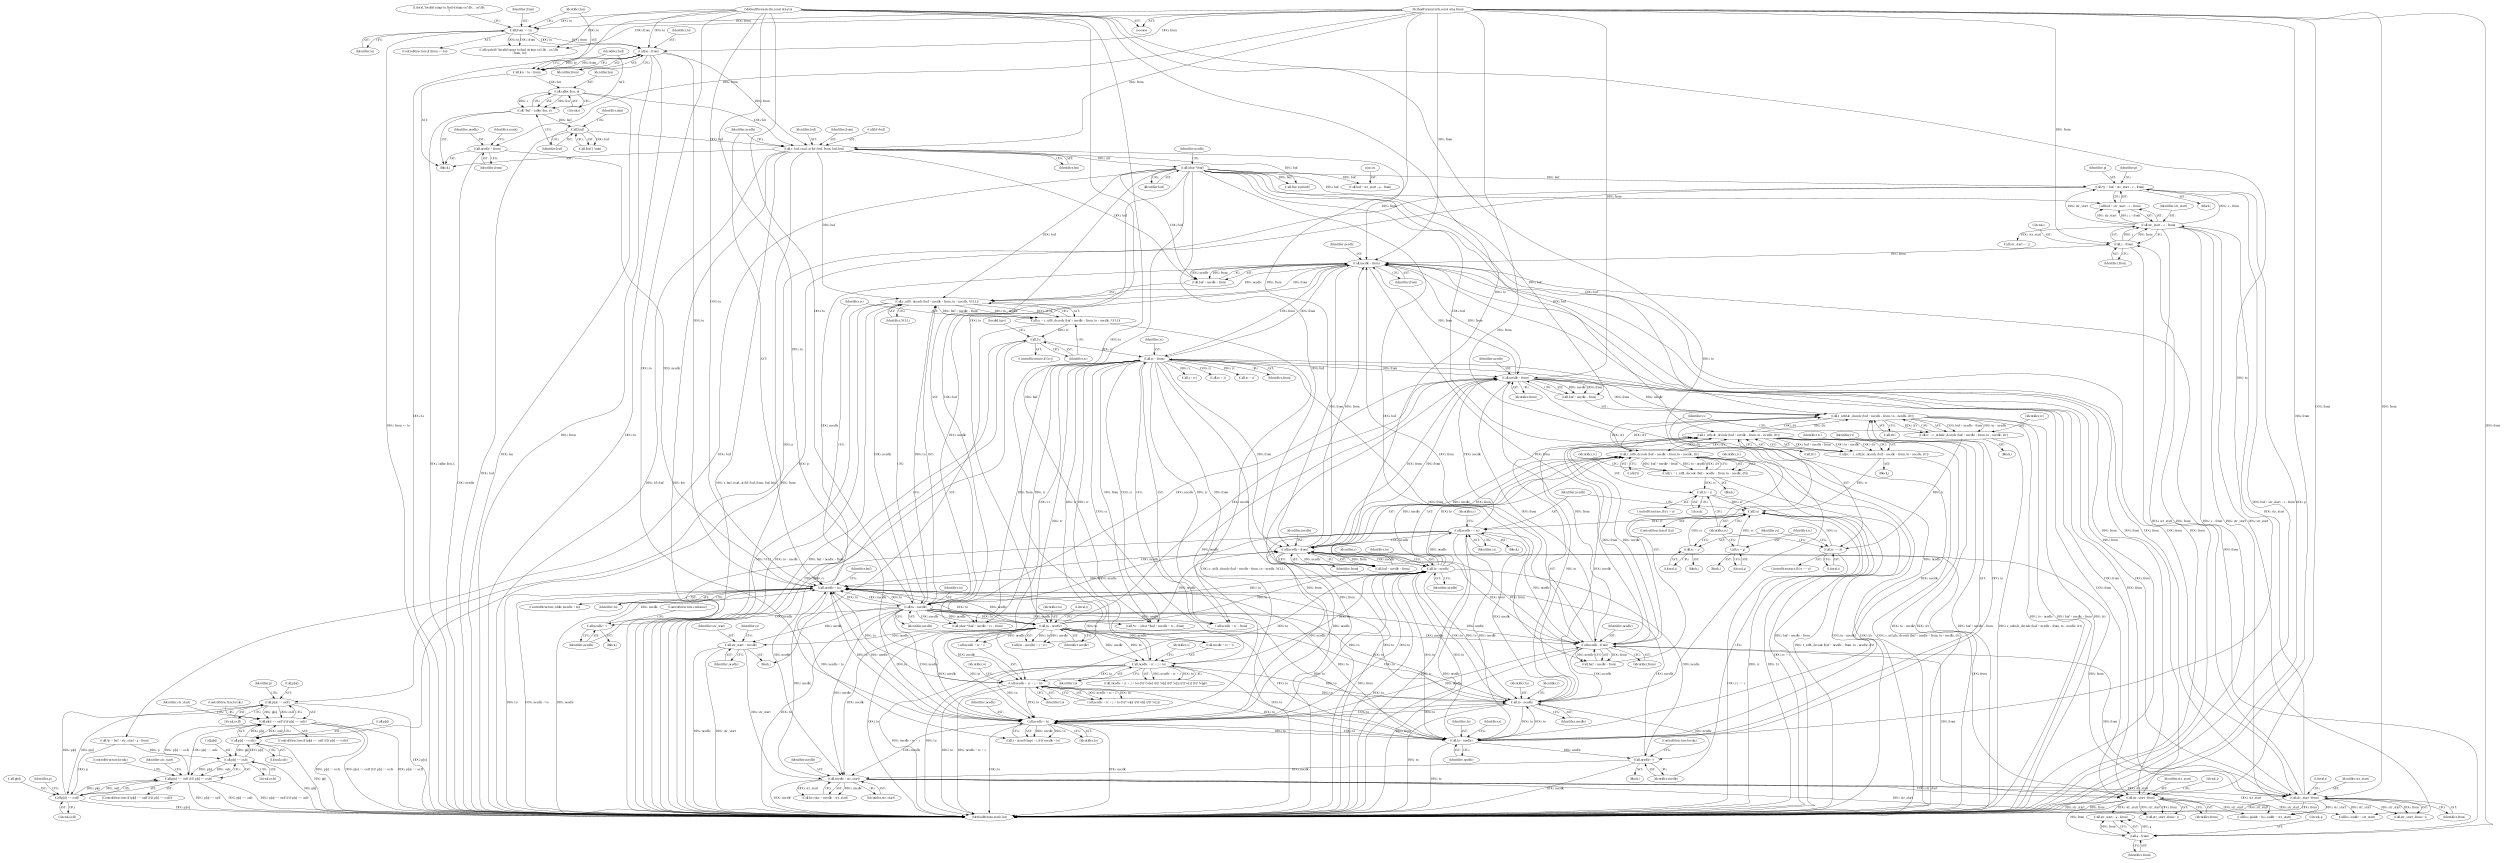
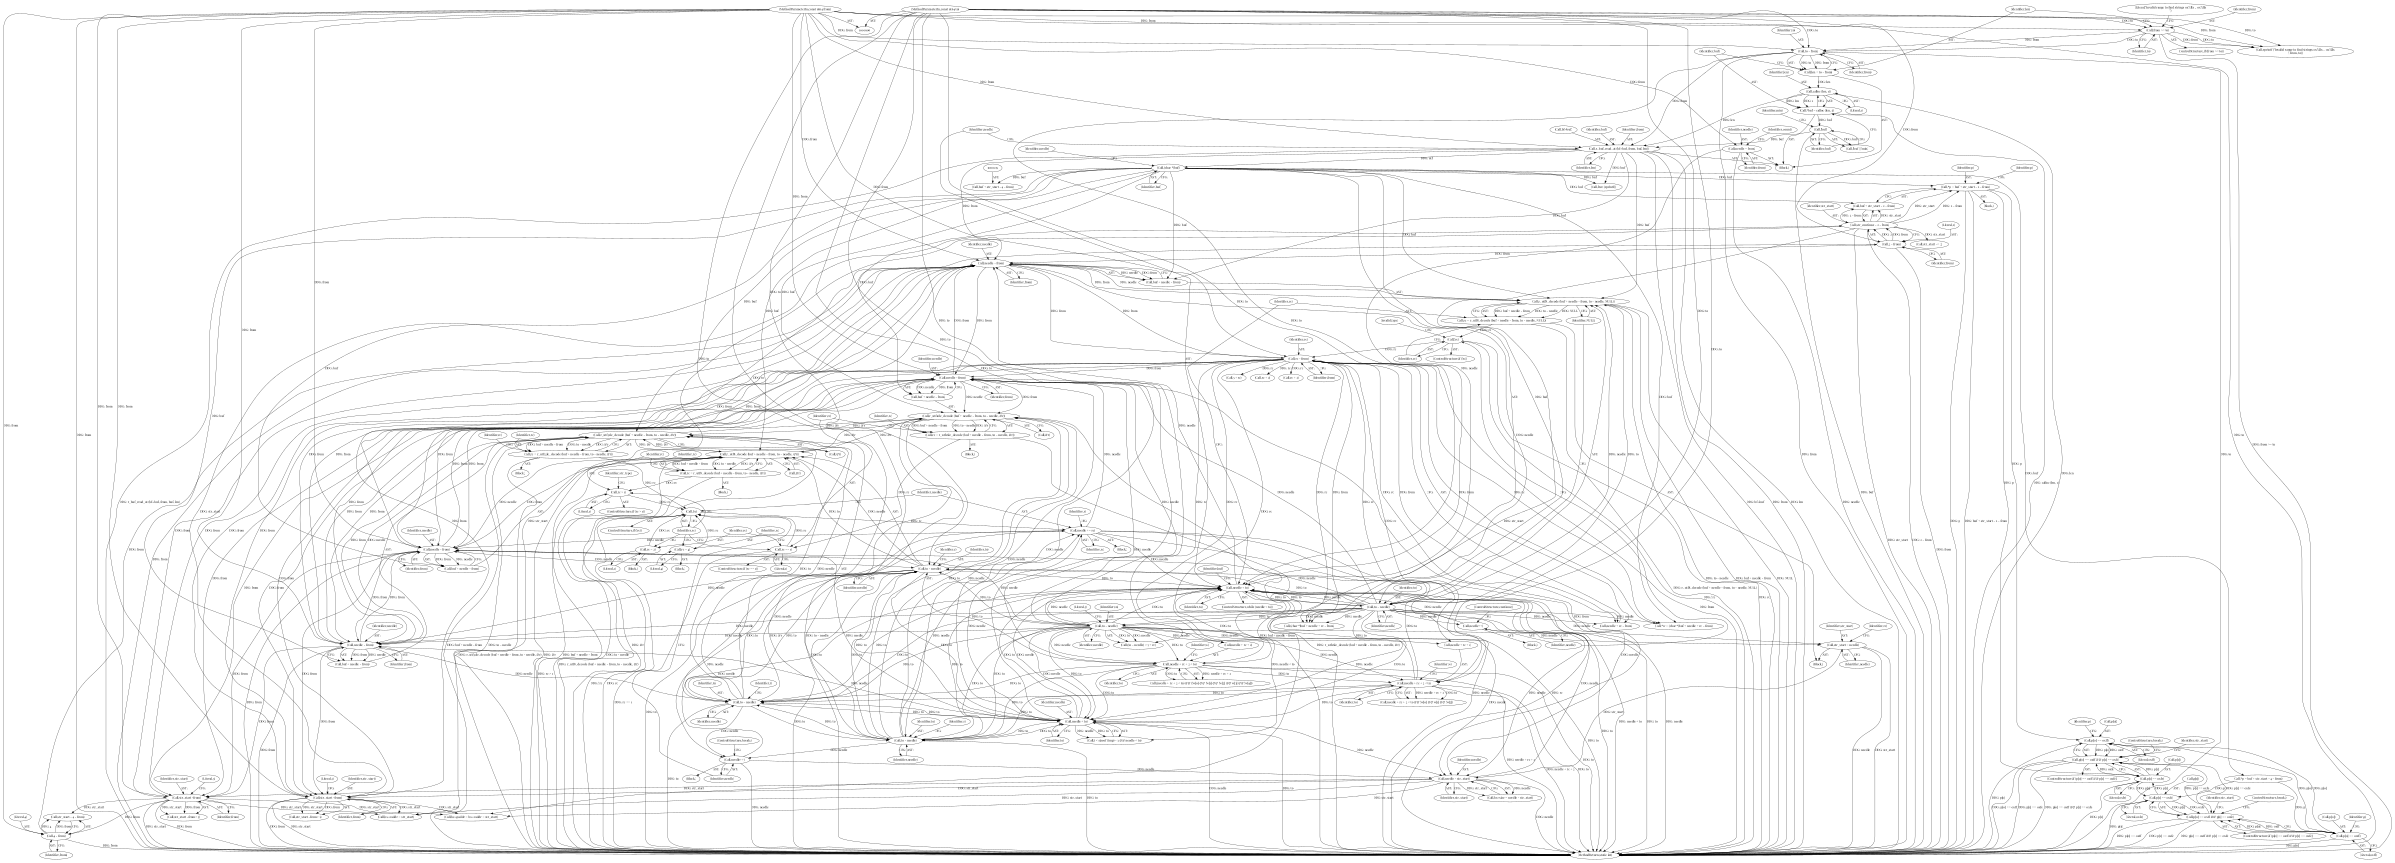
node "(Call,str_start - 2 - from)": label "(Call,str_start - 2 - from)" -> "(Call,str_continue - 2 - from)"
edge "(MethodParameterIn,const ut64 from)" -> "(Call,rc - from)": added, label "DDG: from"
node "(Identifier,str_type)": added
node "(Call,rc == 8)": label "(Call,rc == 8)" -> "(Call,rc == 1)"
edge "(Call,needle - str_start)" -> "(Call,str_start -from> 3)": now "(Call,needle - str_start)" -> "(Call,bs->vaddr = str_start)"
edge "(Call,4 - from)" -> "(MethodReturn,static int)": added, label "DDG: from"
